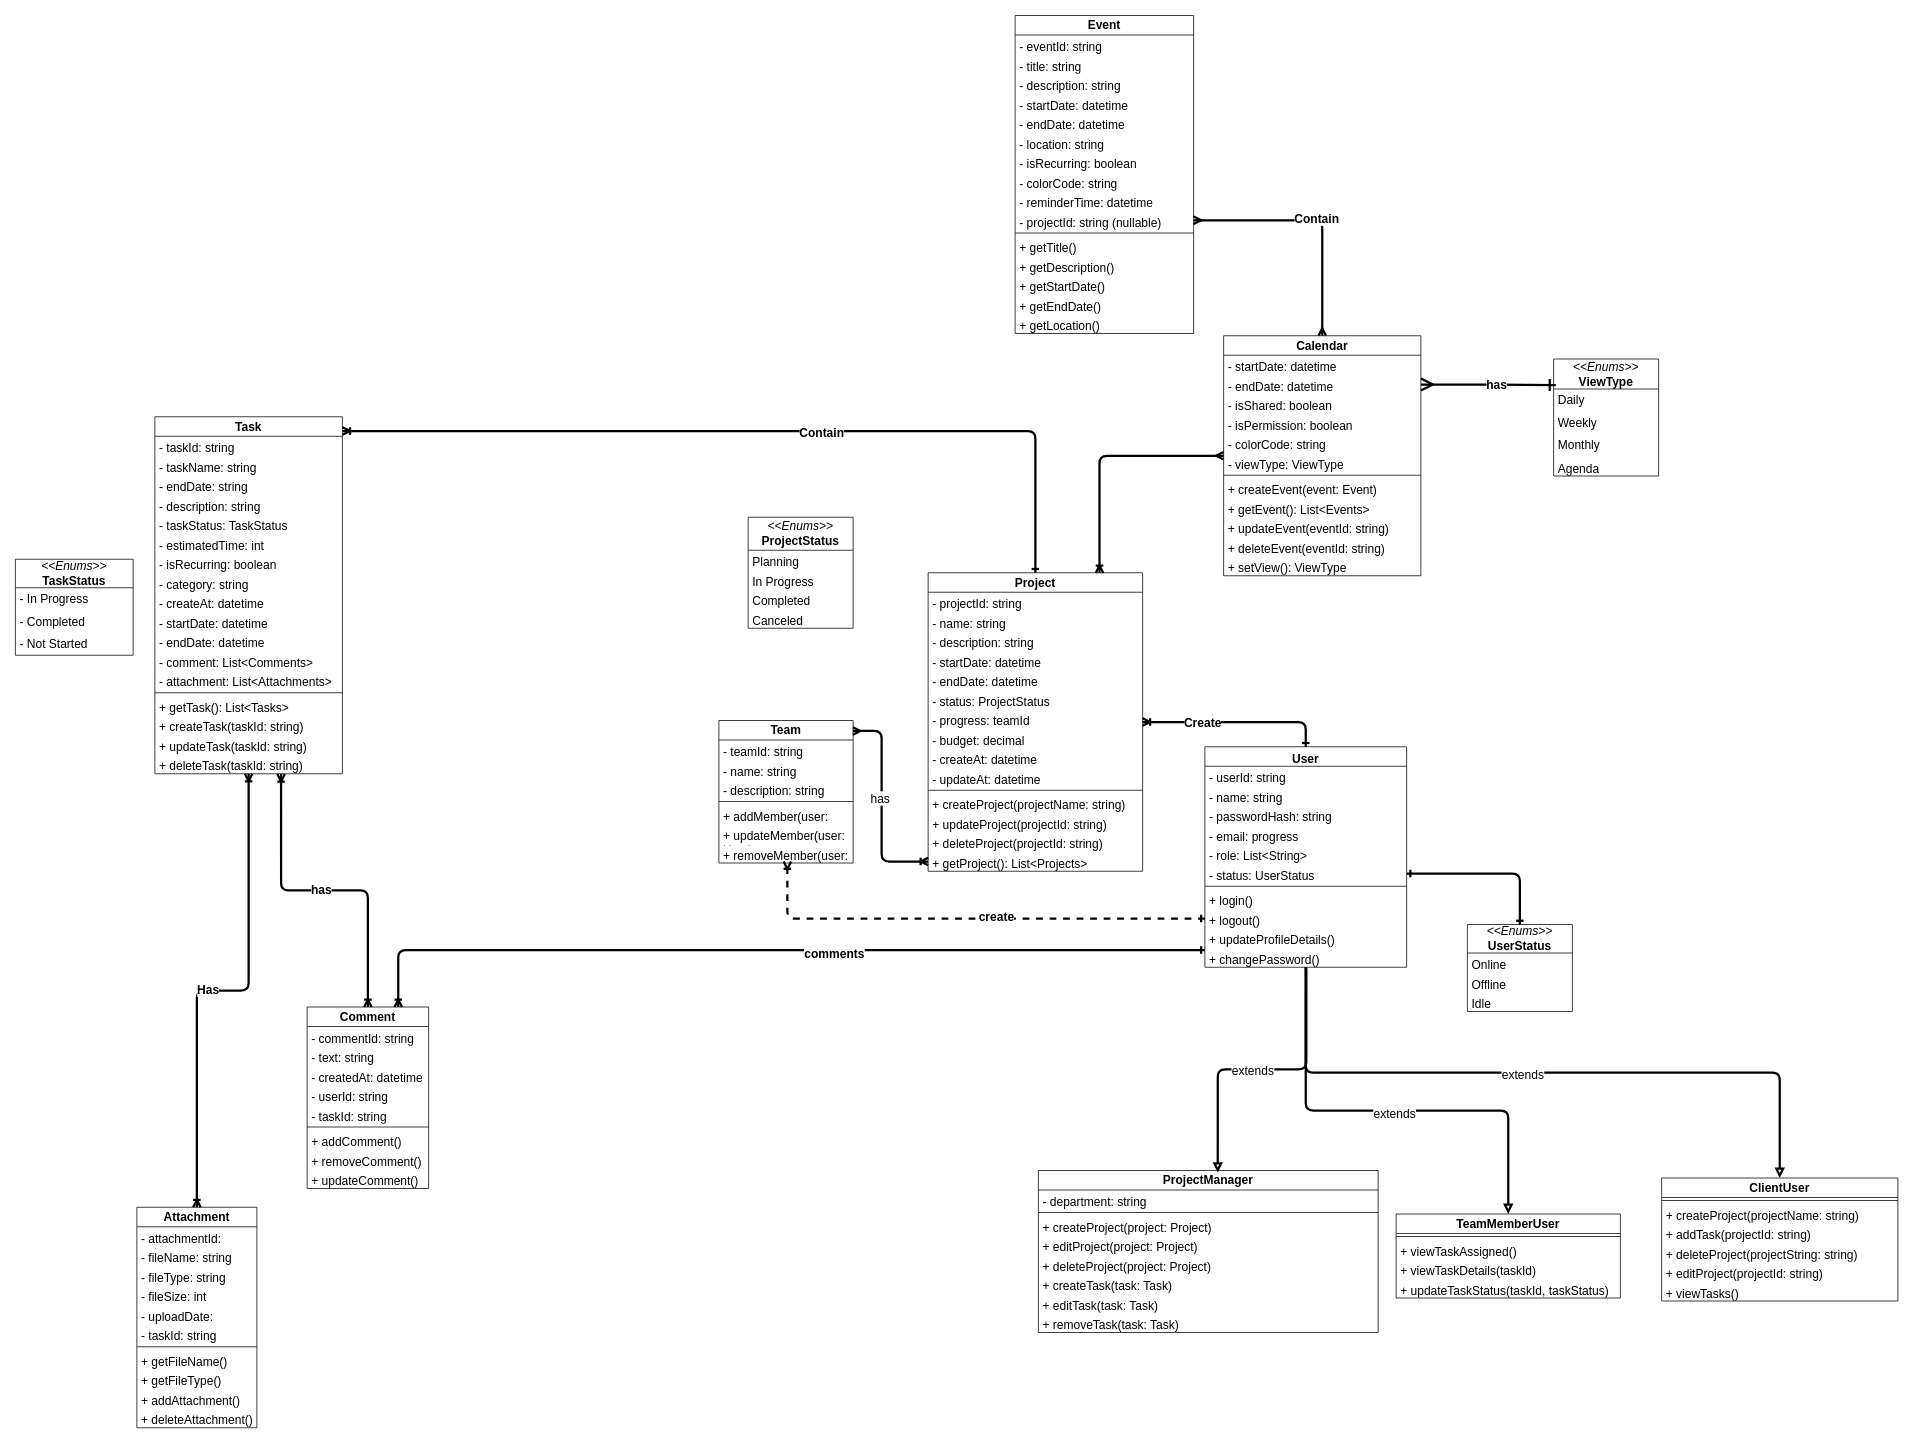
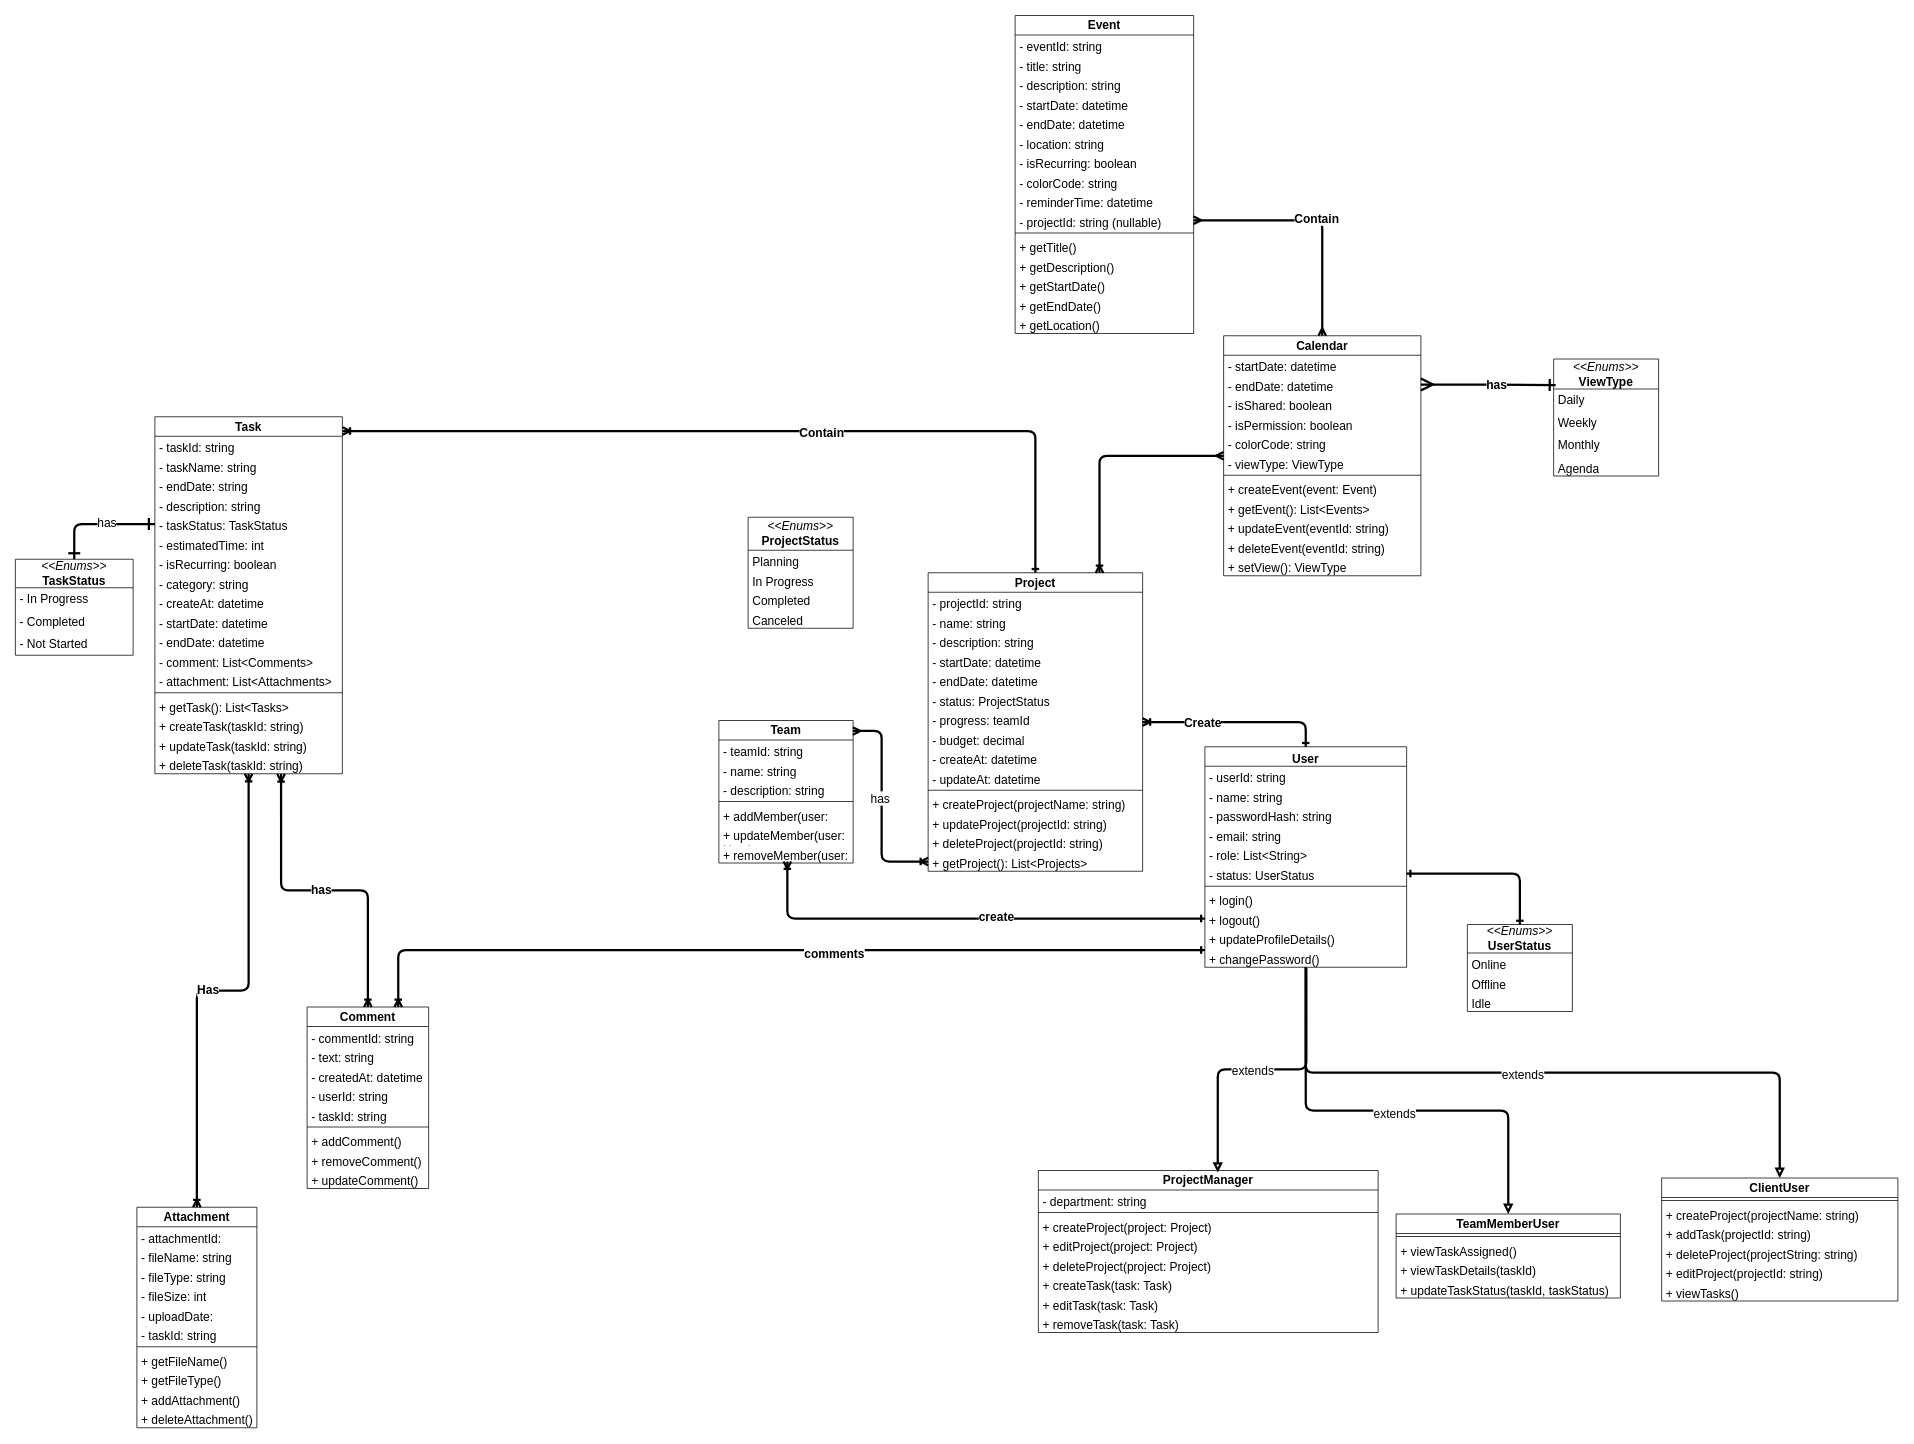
edge "- taskStatus: TaskStatus" -- "<<Enums>> TaskStatus": added, label "has"
node "- email: progress": label "- email: progress" -> "- email: string"
edge "+ removeMember(user: User)" -- "+ logout()": style dashed -> solid
